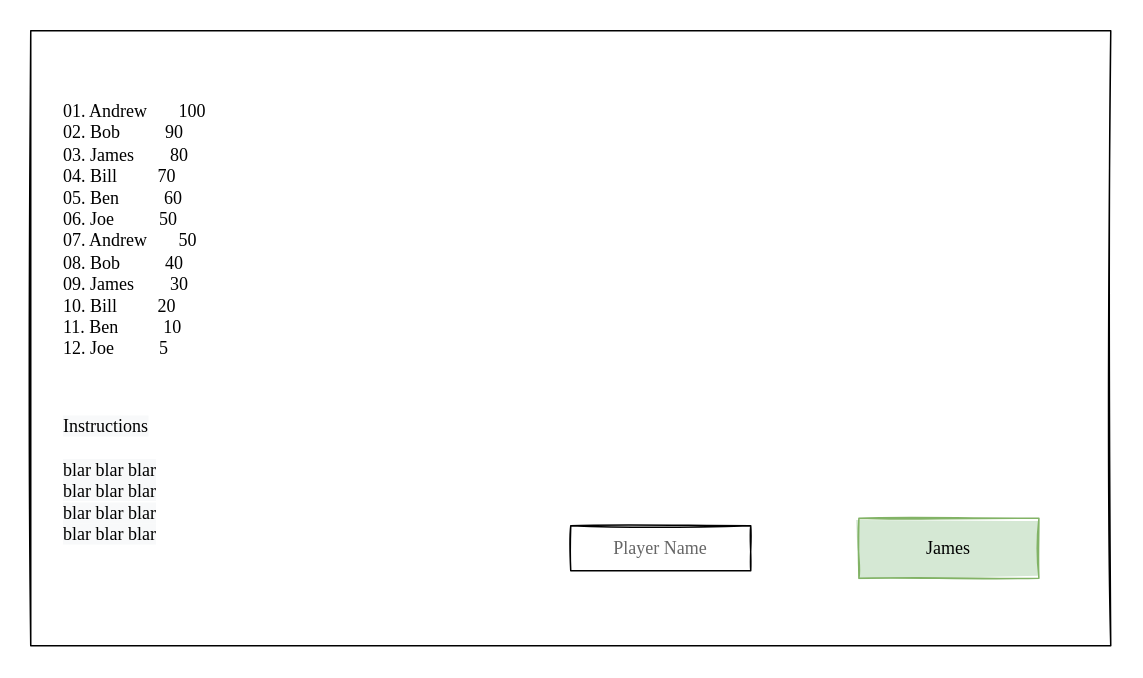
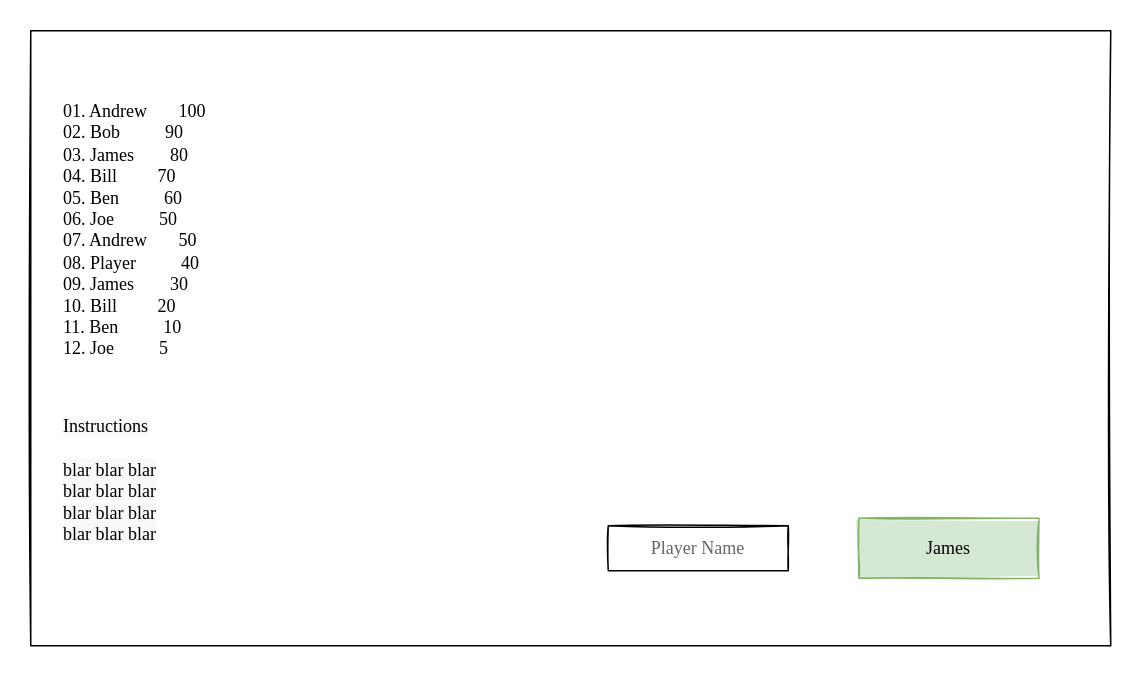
node "01. Andrew 100 02. Bob 90 03. James 80 04. Bill 70 05. Ben 60 06. Joe 50 07. Andrew 50 08. Bob 40 09. James 30 10. Bill 20 11. Ben 10 12. Joe 5": label "01. Andrew 100 02. Bob 90 03. James 80 04. Bill 70 05. Ben 60 06. Joe 50 07. Andrew 50 08. Bob 40 09. James 30 10. Bill 20 11. Ben 10 12. Joe 5" -> "01. Andrew 100 02. Bob 90 03. James 80 04. Bill 70 05. Ben 60 06. Joe 50 07. Andrew 50 08. Player 40 09. James 30 10. Bill 20 11. Ben 10 12. Joe 5"
node "Player Name": moved (661, 548) -> (698, 548)
